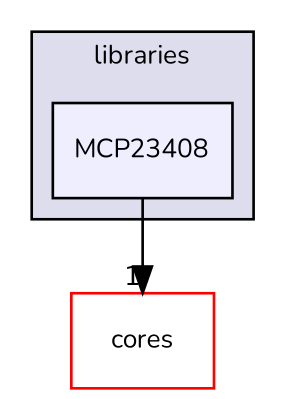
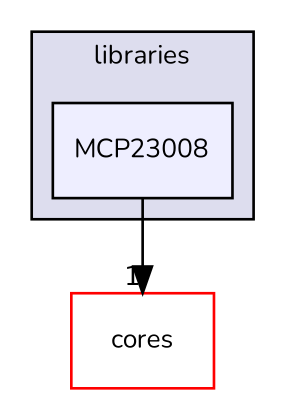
node "MCP23408": label "MCP23408" -> "MCP23008"
